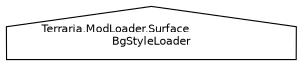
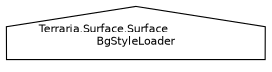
node "Terraria.ModLoader.Surface BgStyleLoader": label "Terraria.ModLoader.Surface BgStyleLoader" -> "Terraria.Surface.Surface BgStyleLoader"
